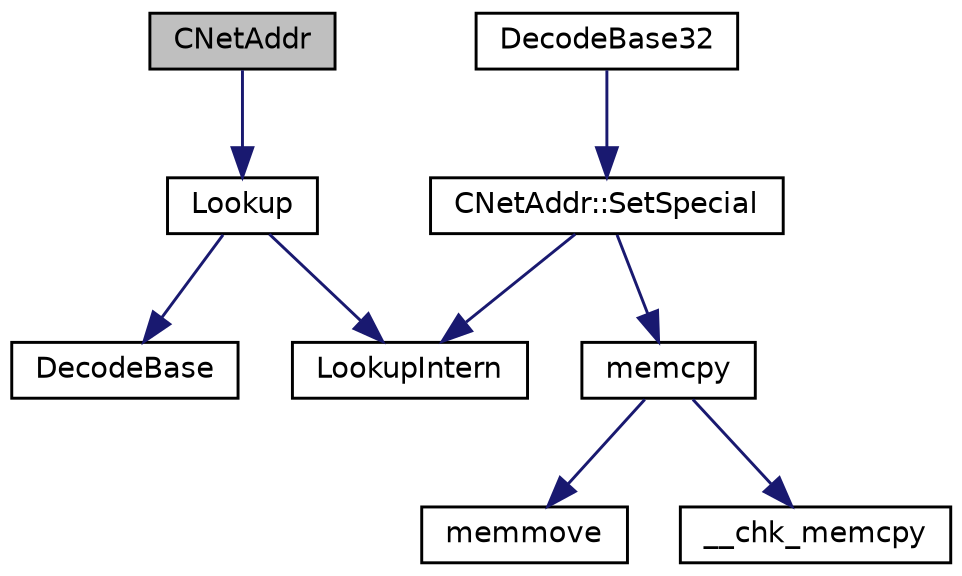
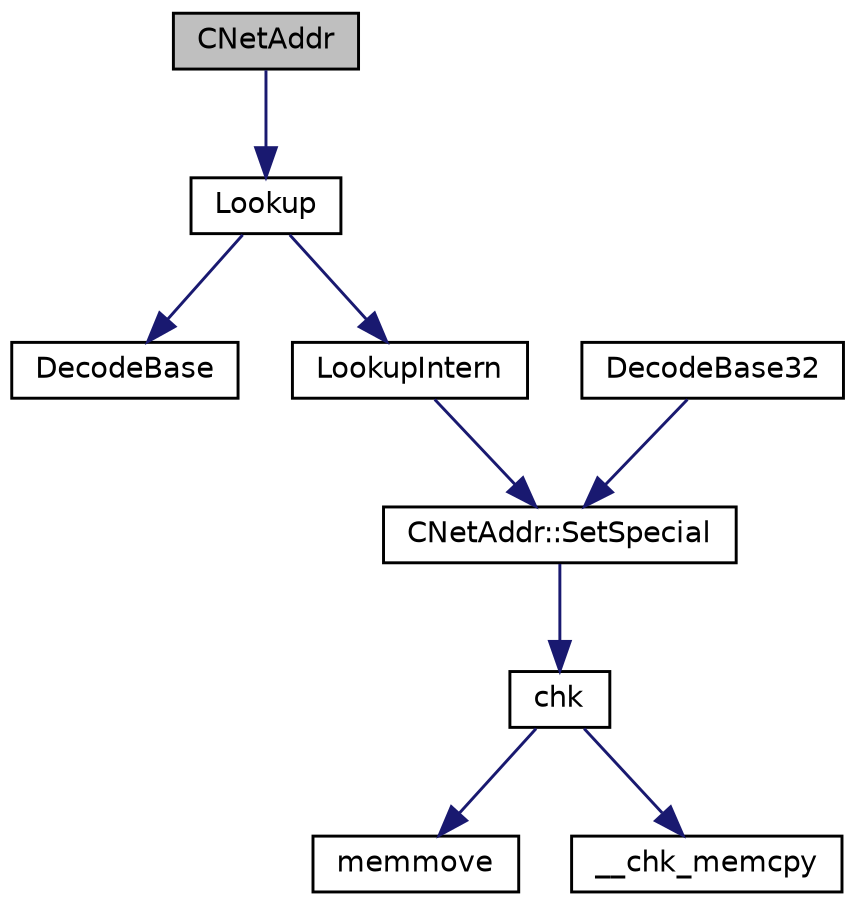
edge "CNetAddr::SetSpecial" -> "LookupIntern": reversed
node "memcpy": label "memcpy" -> "chk"
